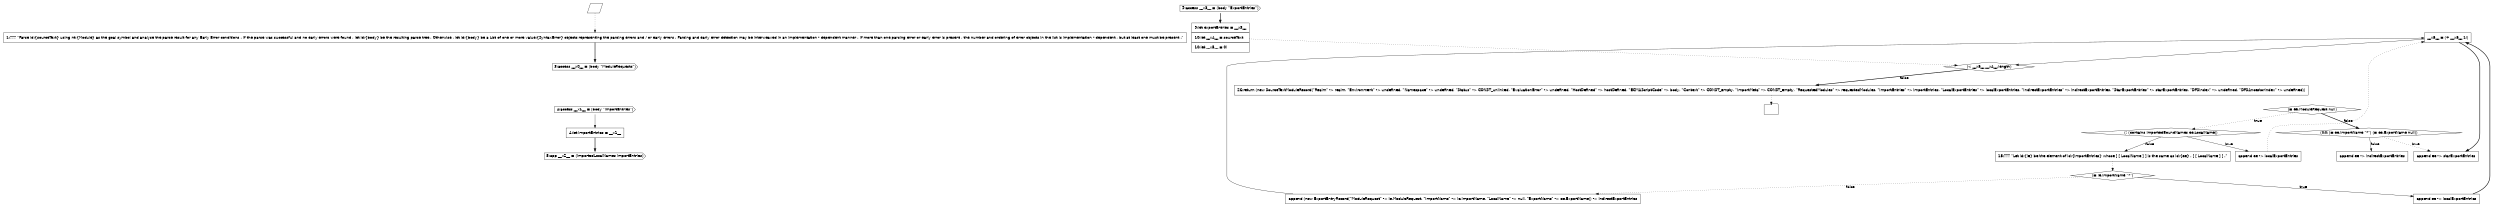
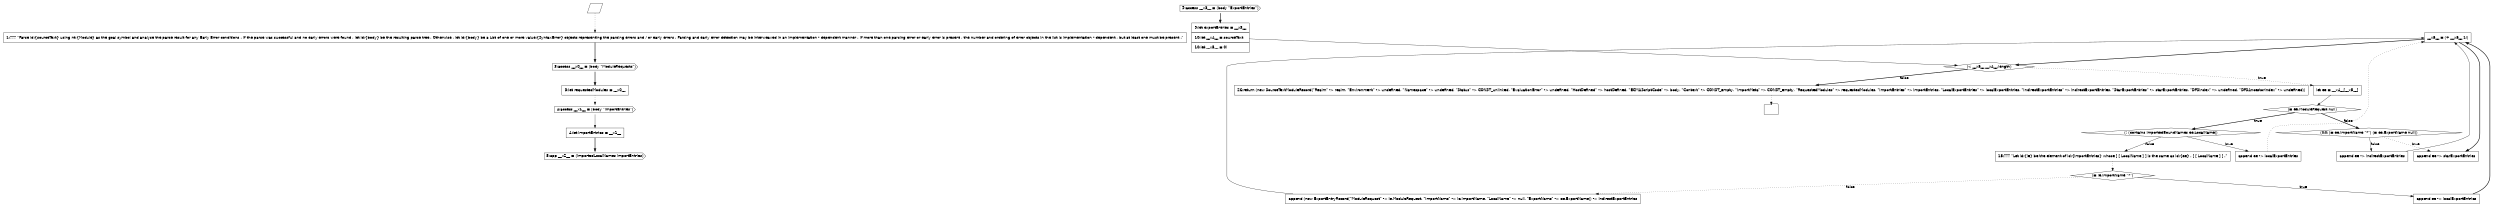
edge "9:let exportEntries = __x3__" -> "(< __x5__ __x4__.length)": style dotted -> solid
edge "__x5__ = (+ __x5__ 1i)" -> "(< __x5__ __x4__.length)": style solid -> bold
node "3:let requestedModules = __x0__": added
node "let ee = __x4__[__x5__]": added
edge "append ee -> indirectExportEntries" -> "__x5__ = (+ __x5__ 1i)": added
edge "(= ee.ModuleRequest null)" -> "(! (contains importedBoundNames ee.LocalName))": style dotted -> bold
